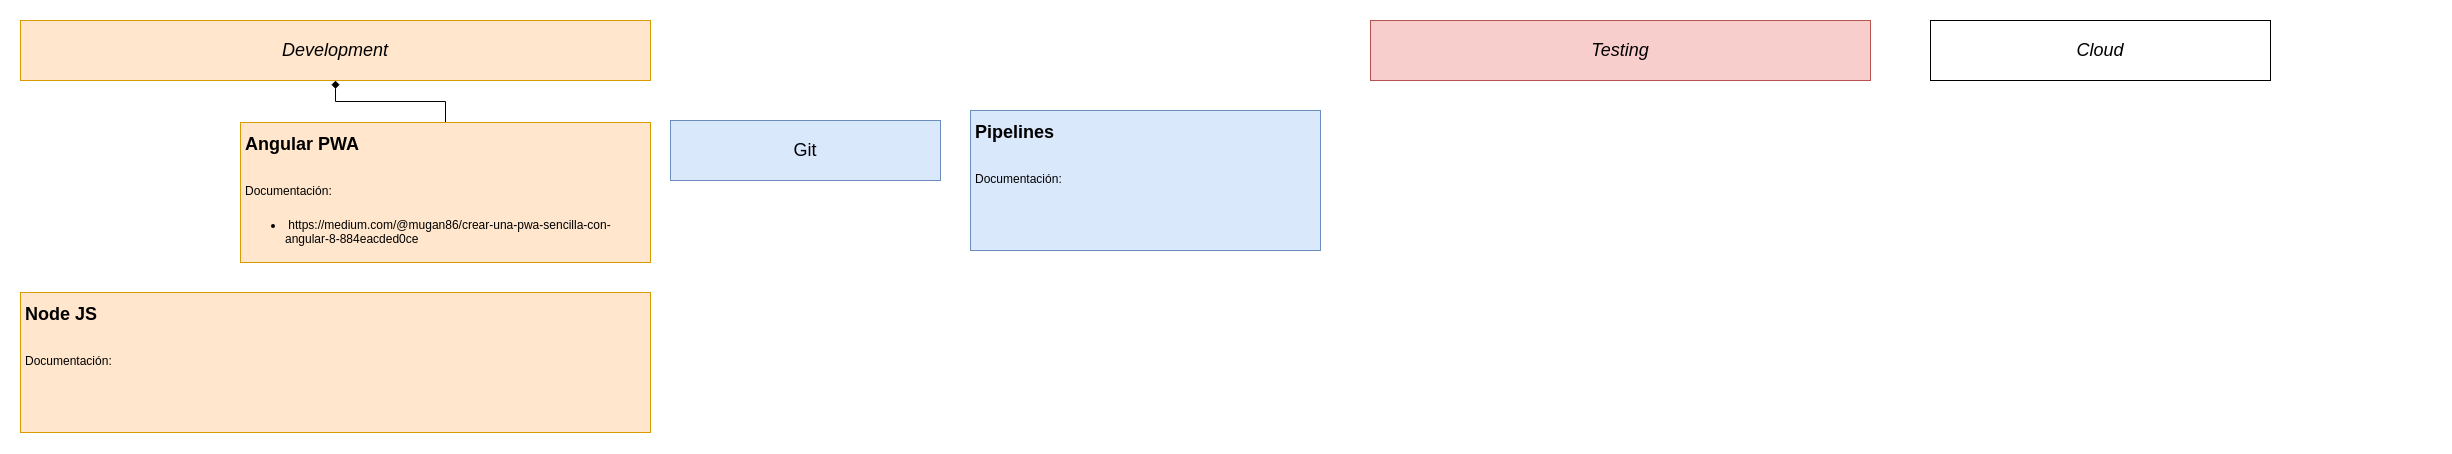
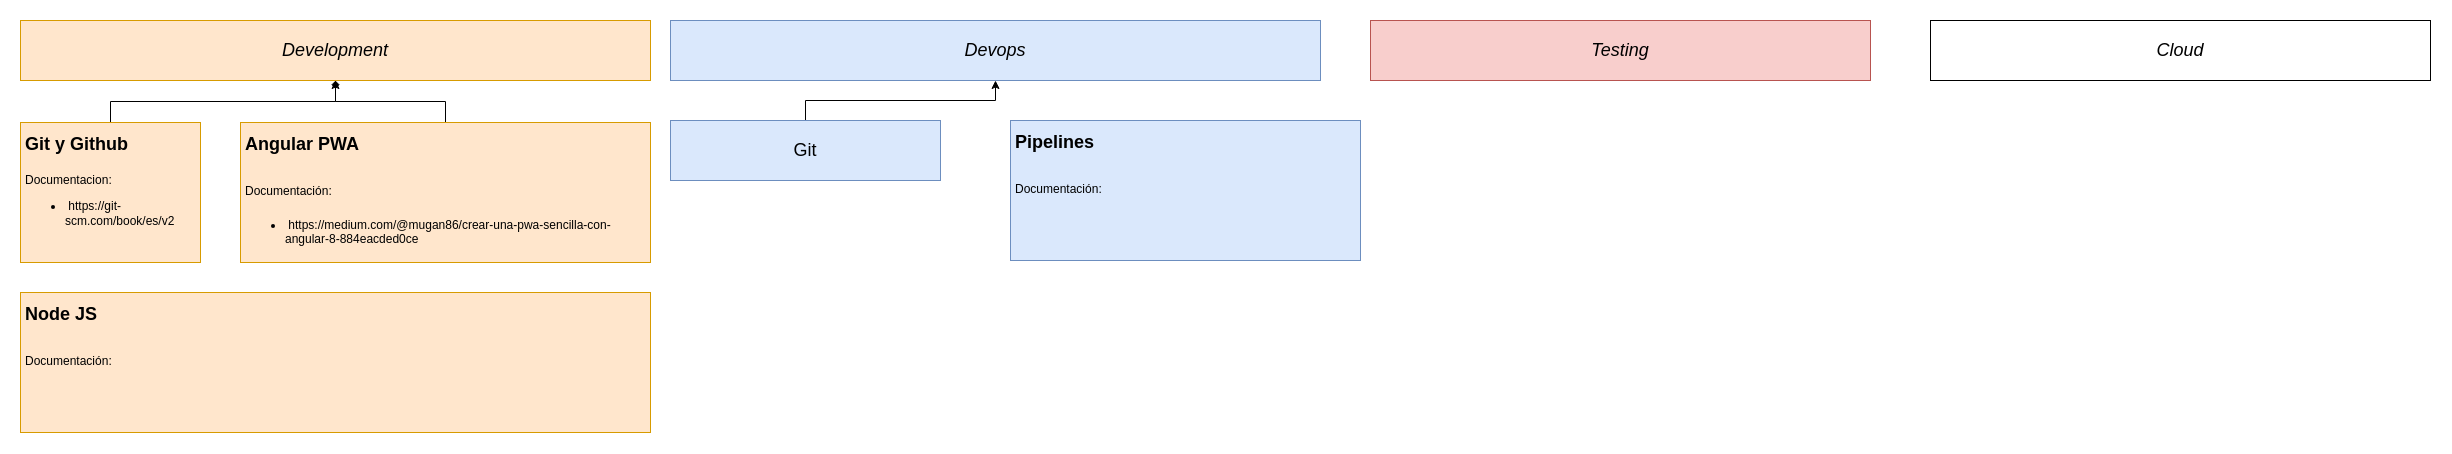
node "Devops": added
node "Cloud": size 340x60 -> 500x60
edge "Git" -> "Devops": added
edge "Git y GithubDocumentacion: https://git-scm.com/book/es/v2" -> "Development": added
node "PipelinesDocumentación:": moved (1146, 181) -> (1186, 191)
node "Git y GithubDocumentacion: https://git-scm.com/book/es/v2": added
